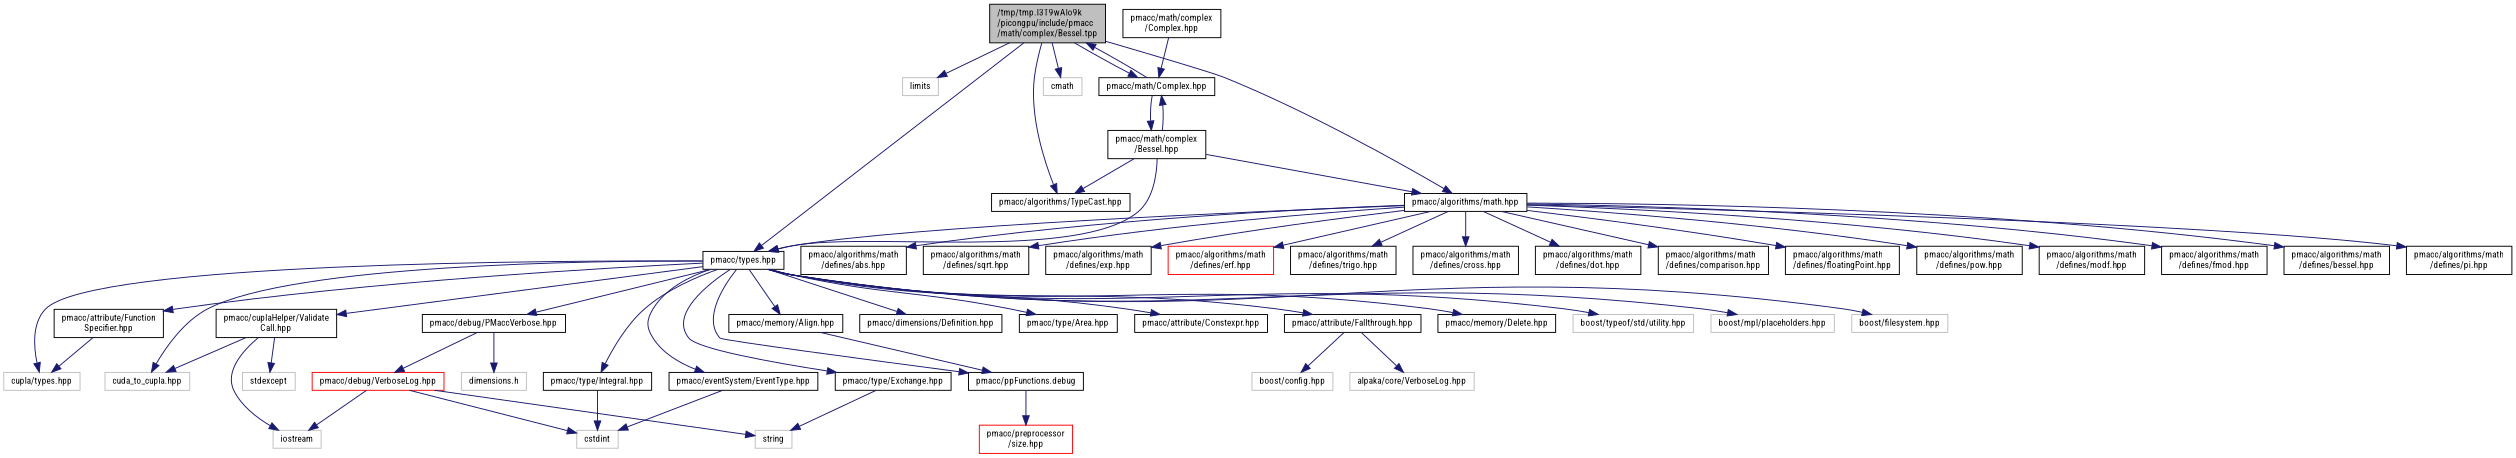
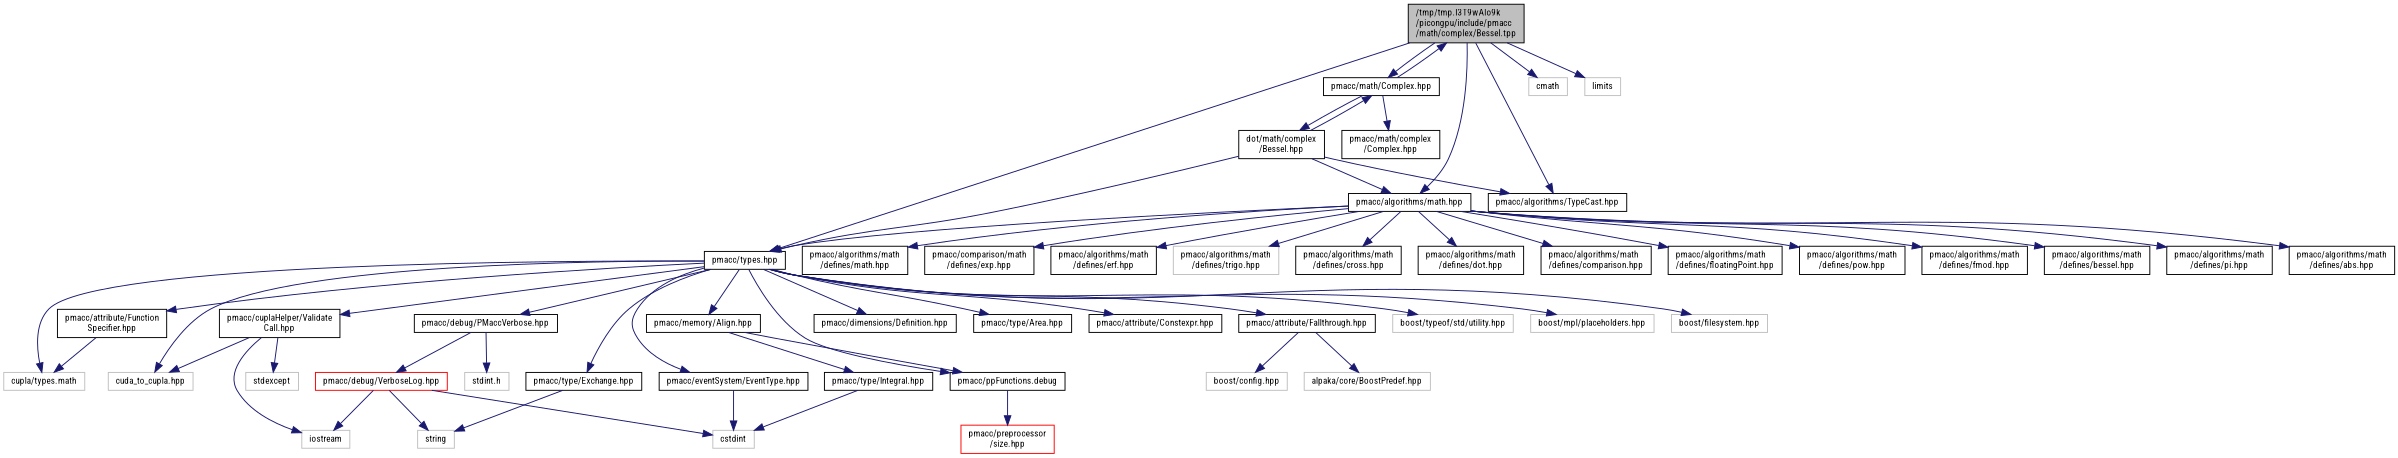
edge "pmacc/math/complex /Complex.hpp" -> "pmacc/math/Complex.hpp": reversed
node "pmacc/math/complex /Bessel.hpp": label "pmacc/math/complex /Bessel.hpp" -> "dot/math/complex /Bessel.hpp"
node "pmacc/algorithms/math /defines/sqrt.hpp": label "pmacc/algorithms/math /defines/sqrt.hpp" -> "pmacc/algorithms/math /defines/math.hpp"
node "pmacc/algorithms/math /defines/exp.hpp": label "pmacc/algorithms/math /defines/exp.hpp" -> "pmacc/comparison/math /defines/exp.hpp"
node "pmacc/algorithms/math /defines/erf.hpp": color red -> black
node "pmacc/algorithms/math /defines/trigo.hpp": color black -> grey75
node "pmacc/algorithms/math /defines/modf.hpp": removed
edge "pmacc/types.hpp" -> "pmacc/type/Integral.hpp": now "pmacc/memory/Align.hpp" -> "pmacc/type/Integral.hpp"
node "pmacc/memory/Delete.hpp": removed
node "cupla/types.hpp": label "cupla/types.hpp" -> "cupla/types.math"
node "dimensions.h": label "dimensions.h" -> "stdint.h"
node "alpaka/core/VerboseLog.hpp": label "alpaka/core/VerboseLog.hpp" -> "alpaka/core/BoostPredef.hpp"
